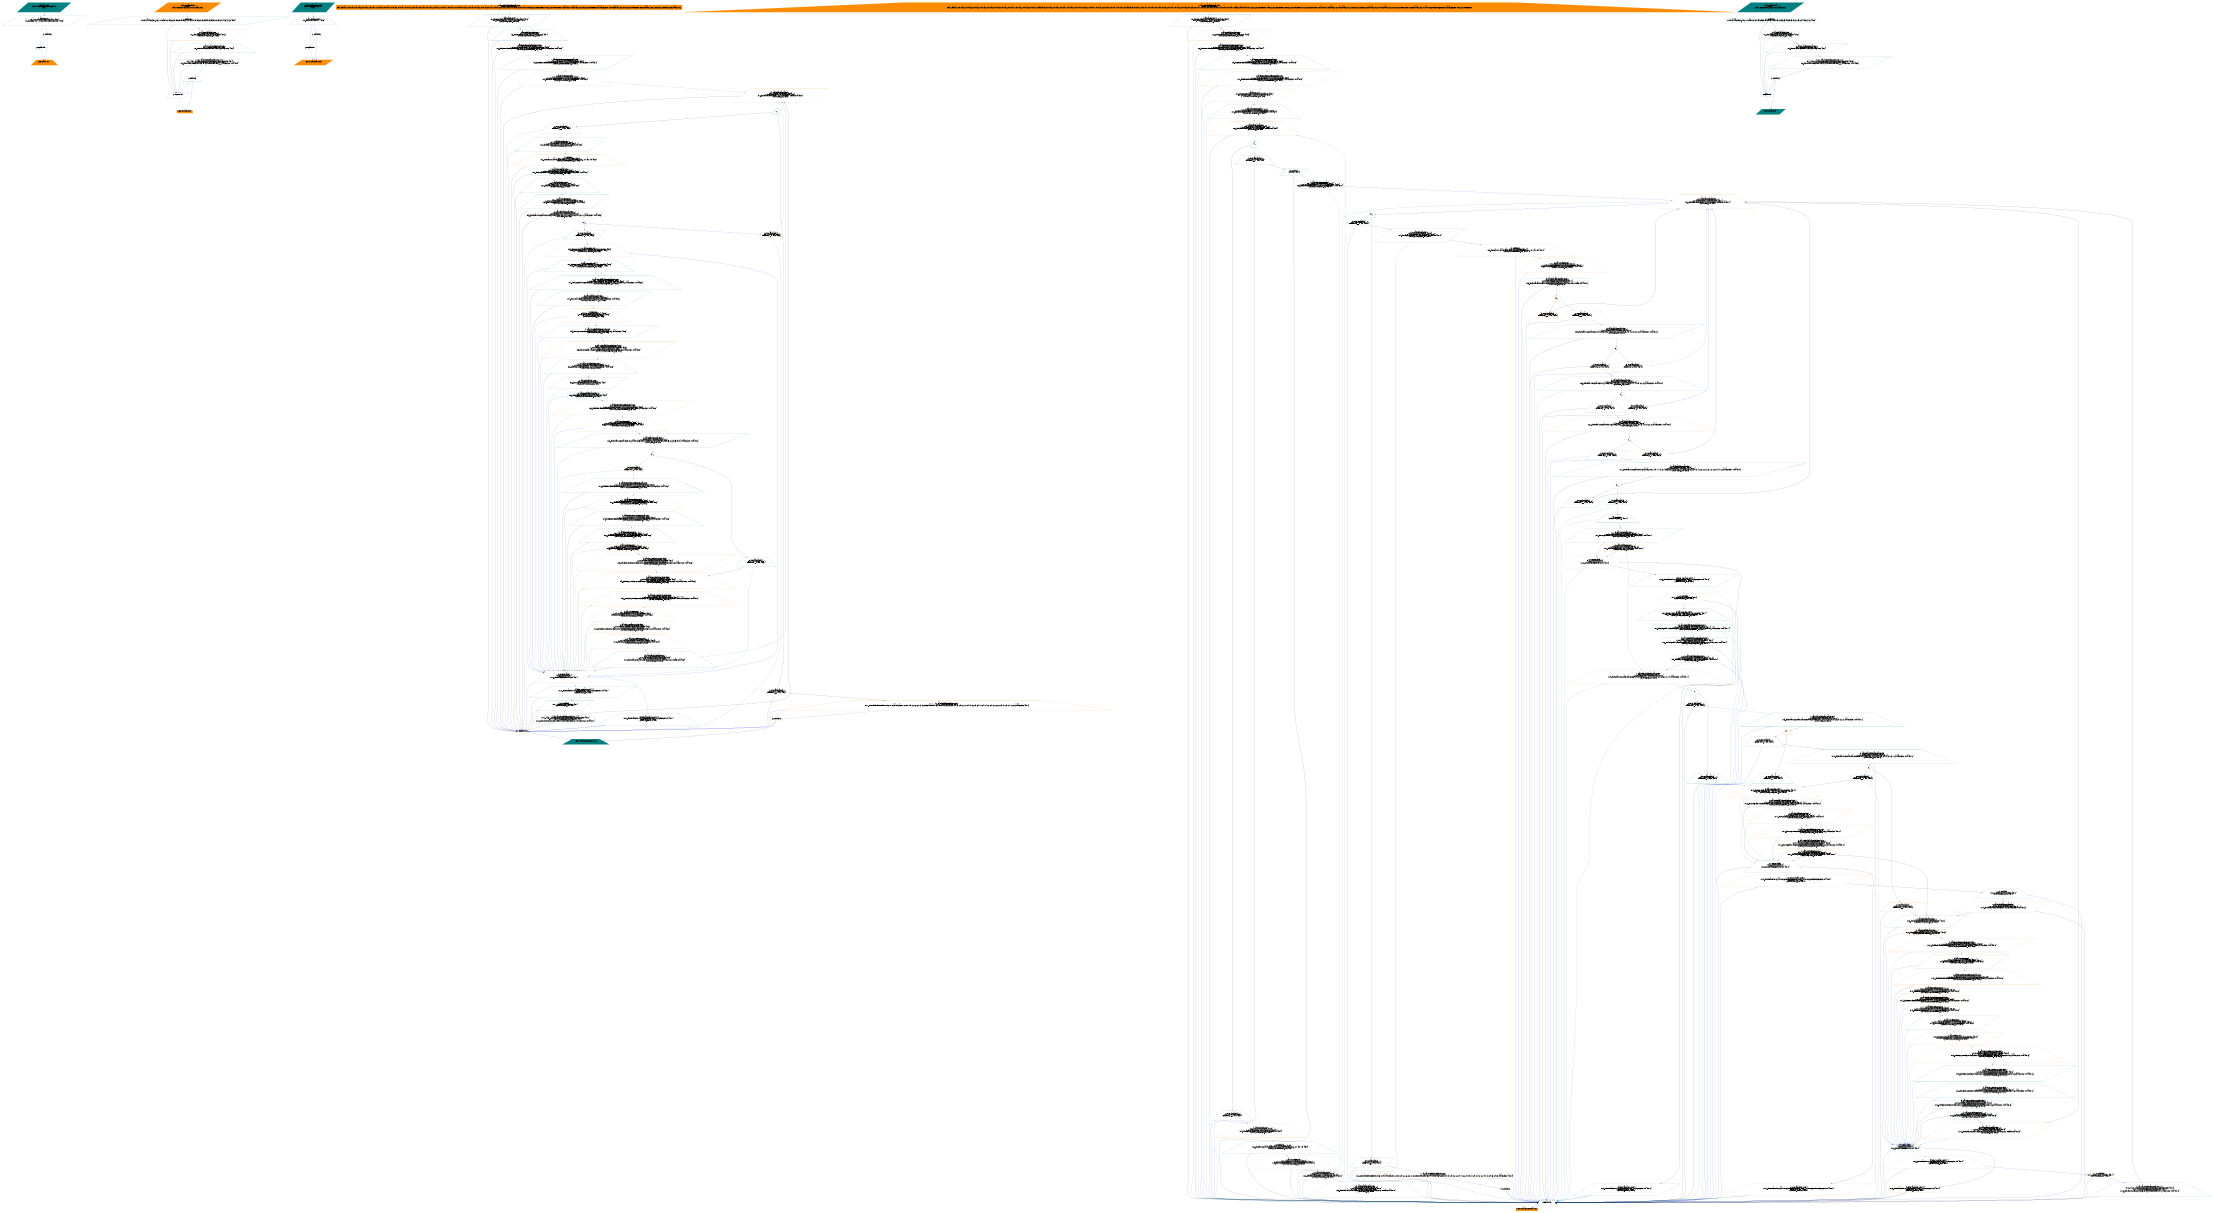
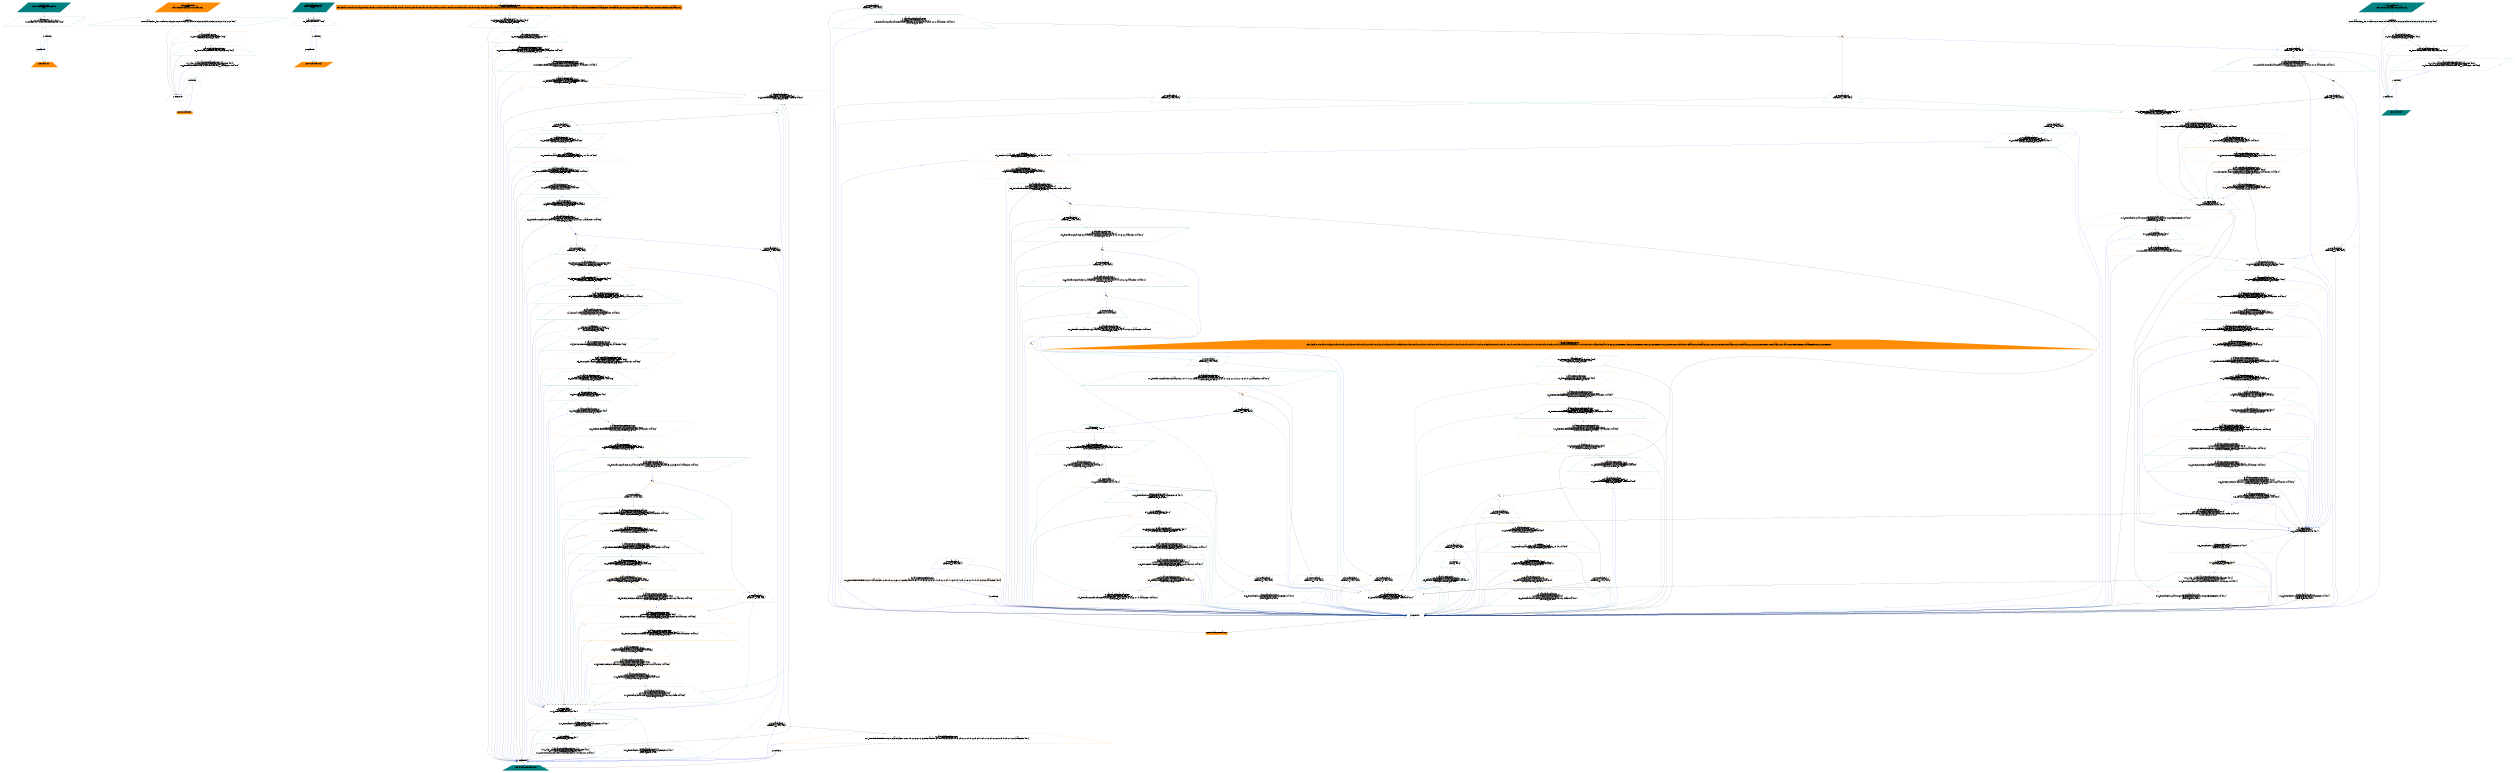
node "25: +": removed
node "60: +": removed
